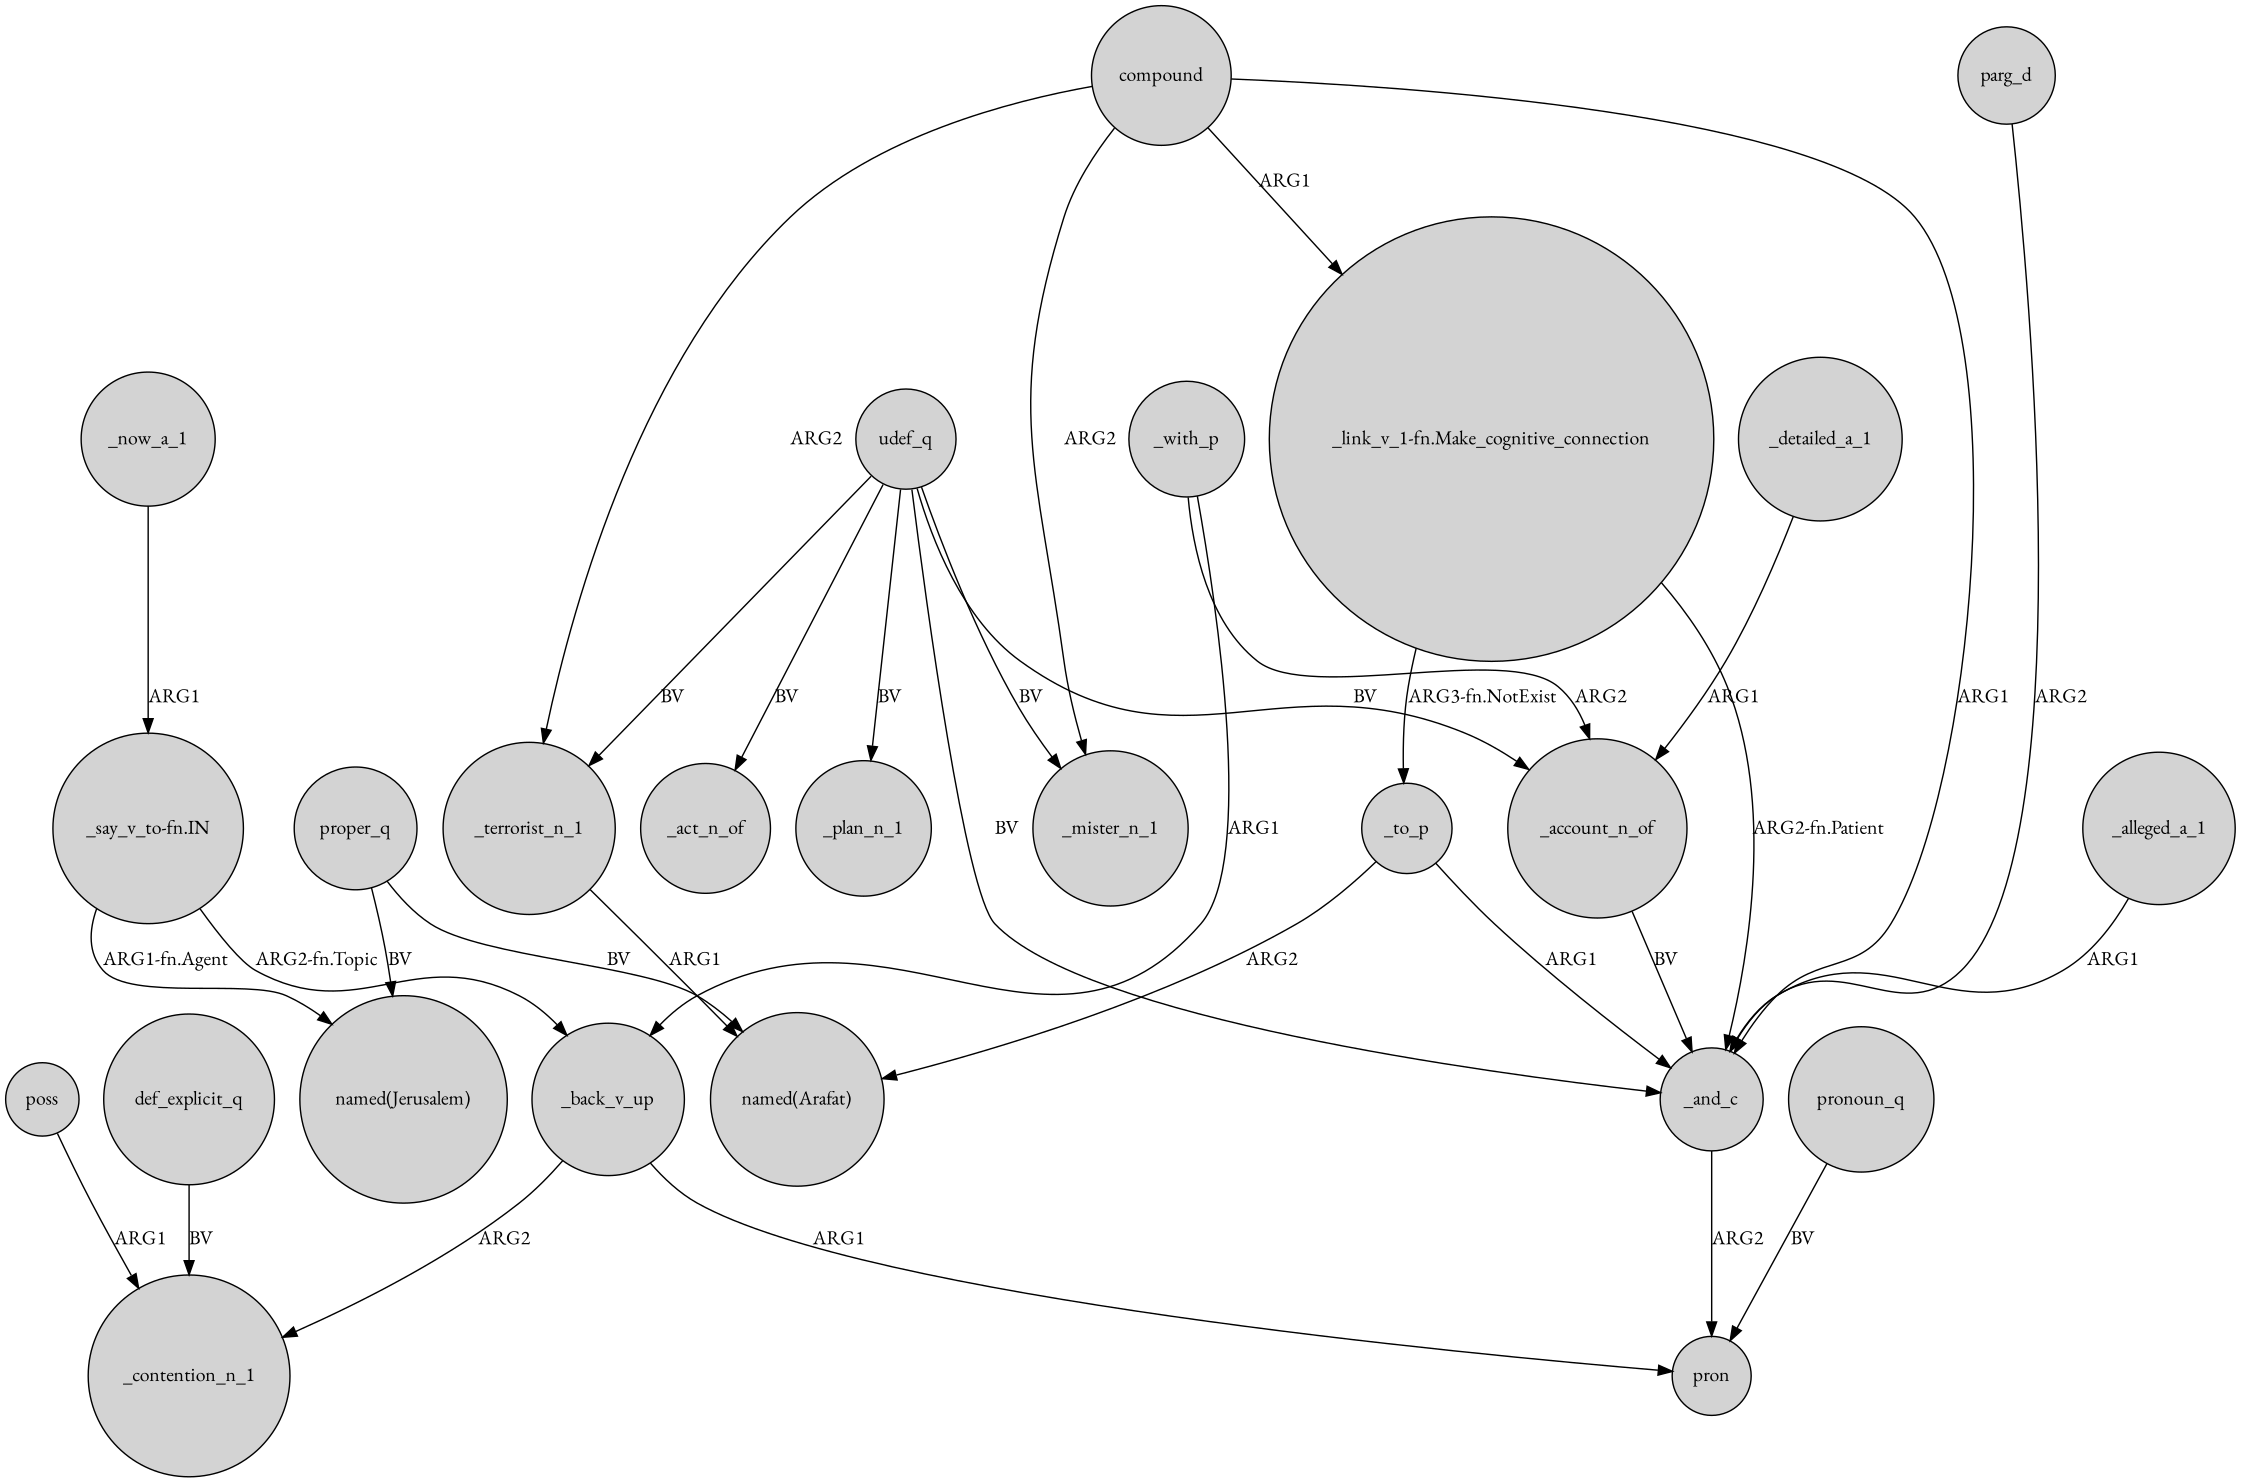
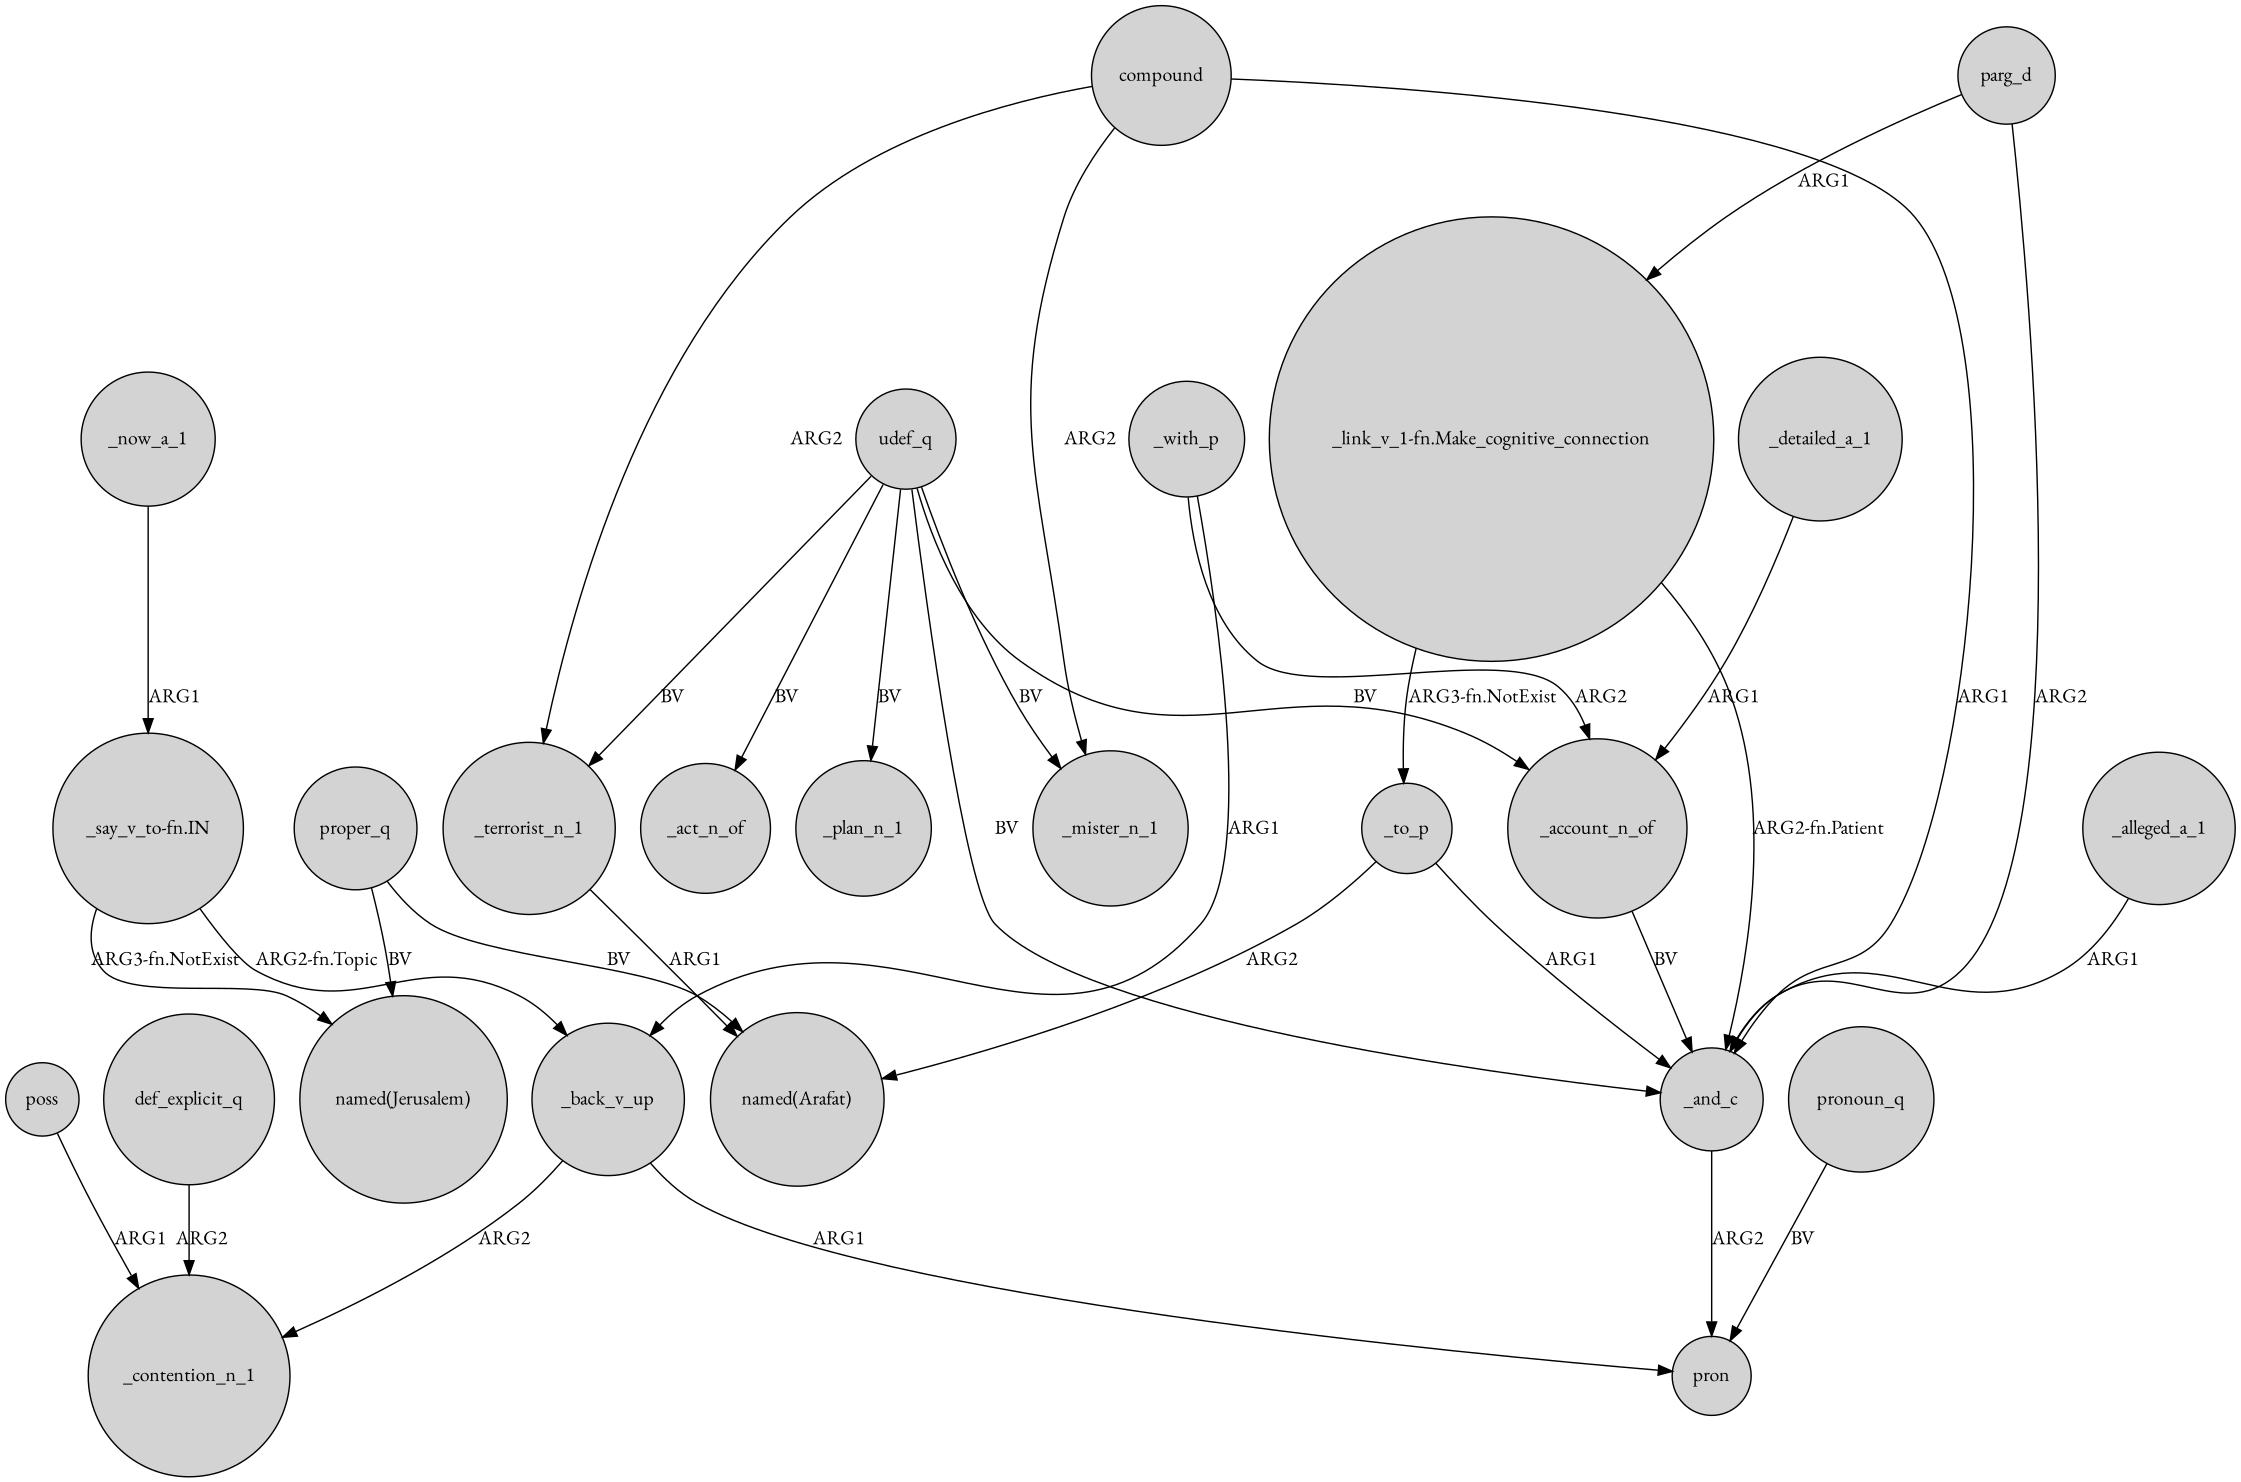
edge "compound" -> "_link_v_1-fn.Make_cognitive_connection": now "parg_d" -> "_link_v_1-fn.Make_cognitive_connection"
edge "_say_v_to-fn.IN" -> "named(Jerusalem)": label "ARG1-fn.Agent" -> "ARG3-fn.NotExist"
edge "def_explicit_q" -> "_contention_n_1": label "BV" -> "ARG2"
